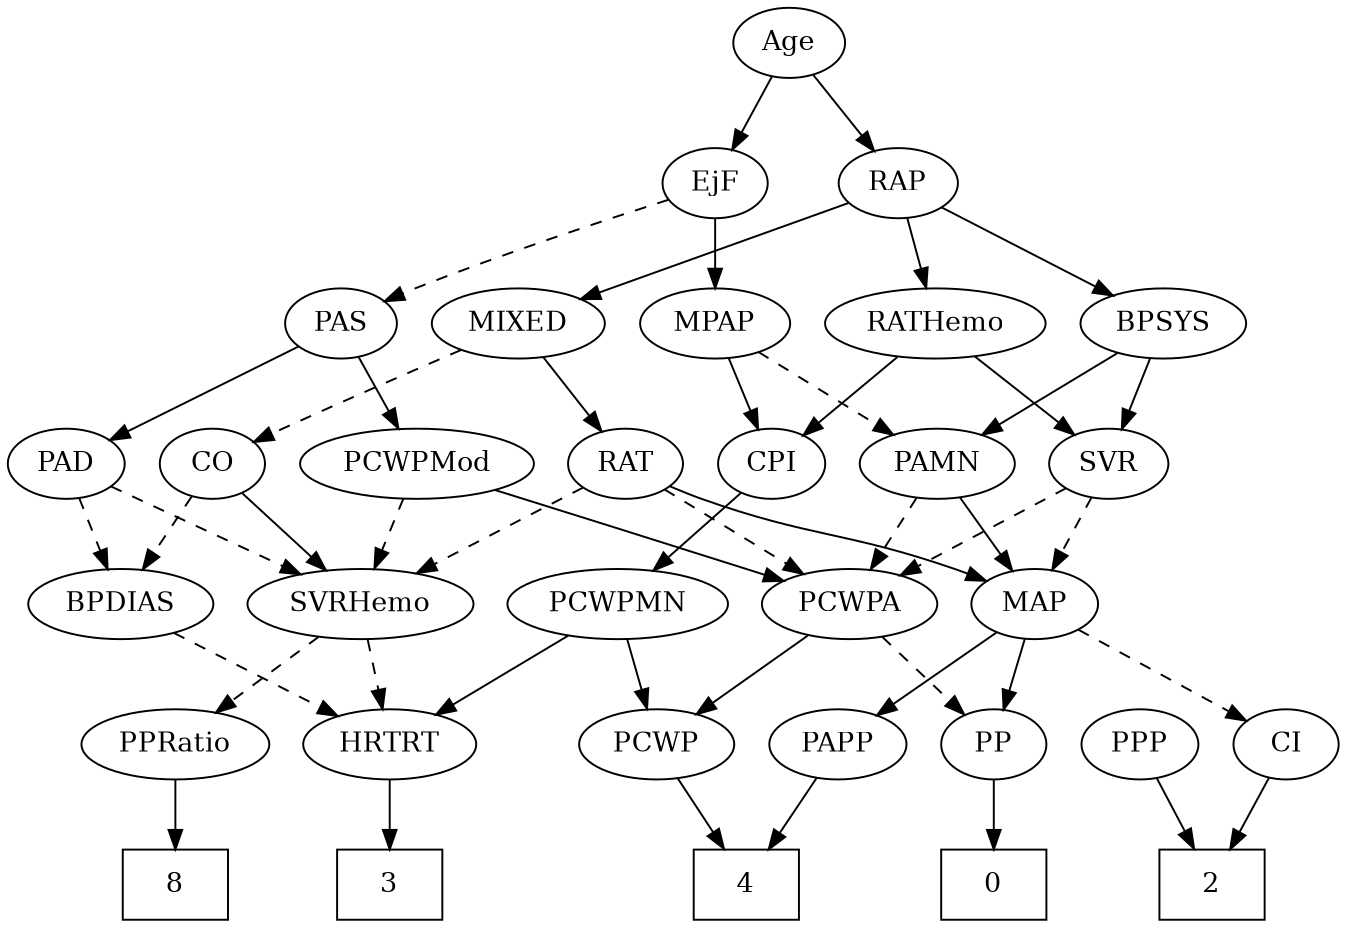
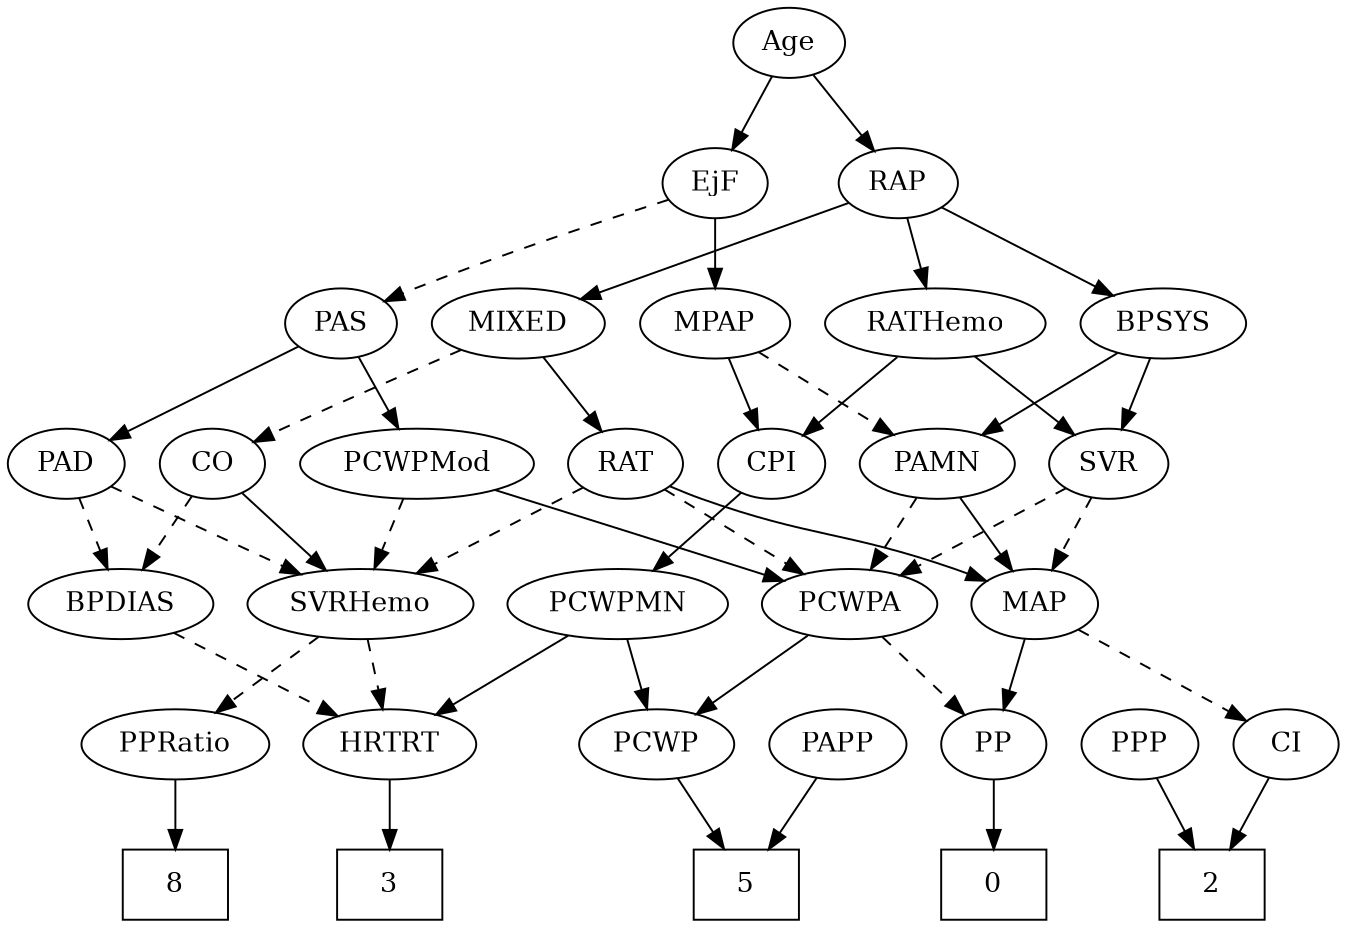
edge "MAP" -> "PAPP": removed
node "4": label "4" -> "5"
